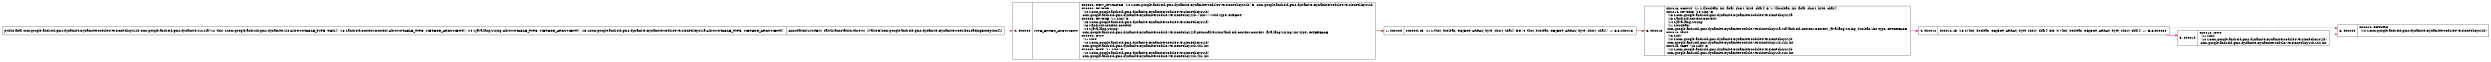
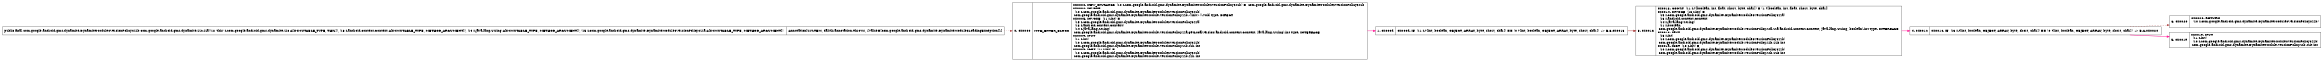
node "0: 0x0000": text "MTH_ENTER_ARGUMENT" -> "MTH_ENTER_BLOCK"
edge "0: 0x0000" -> "1: 0x000d": color brown -> deeppink
edge "5: 0x001e" -> "6: 0x0020": removed
